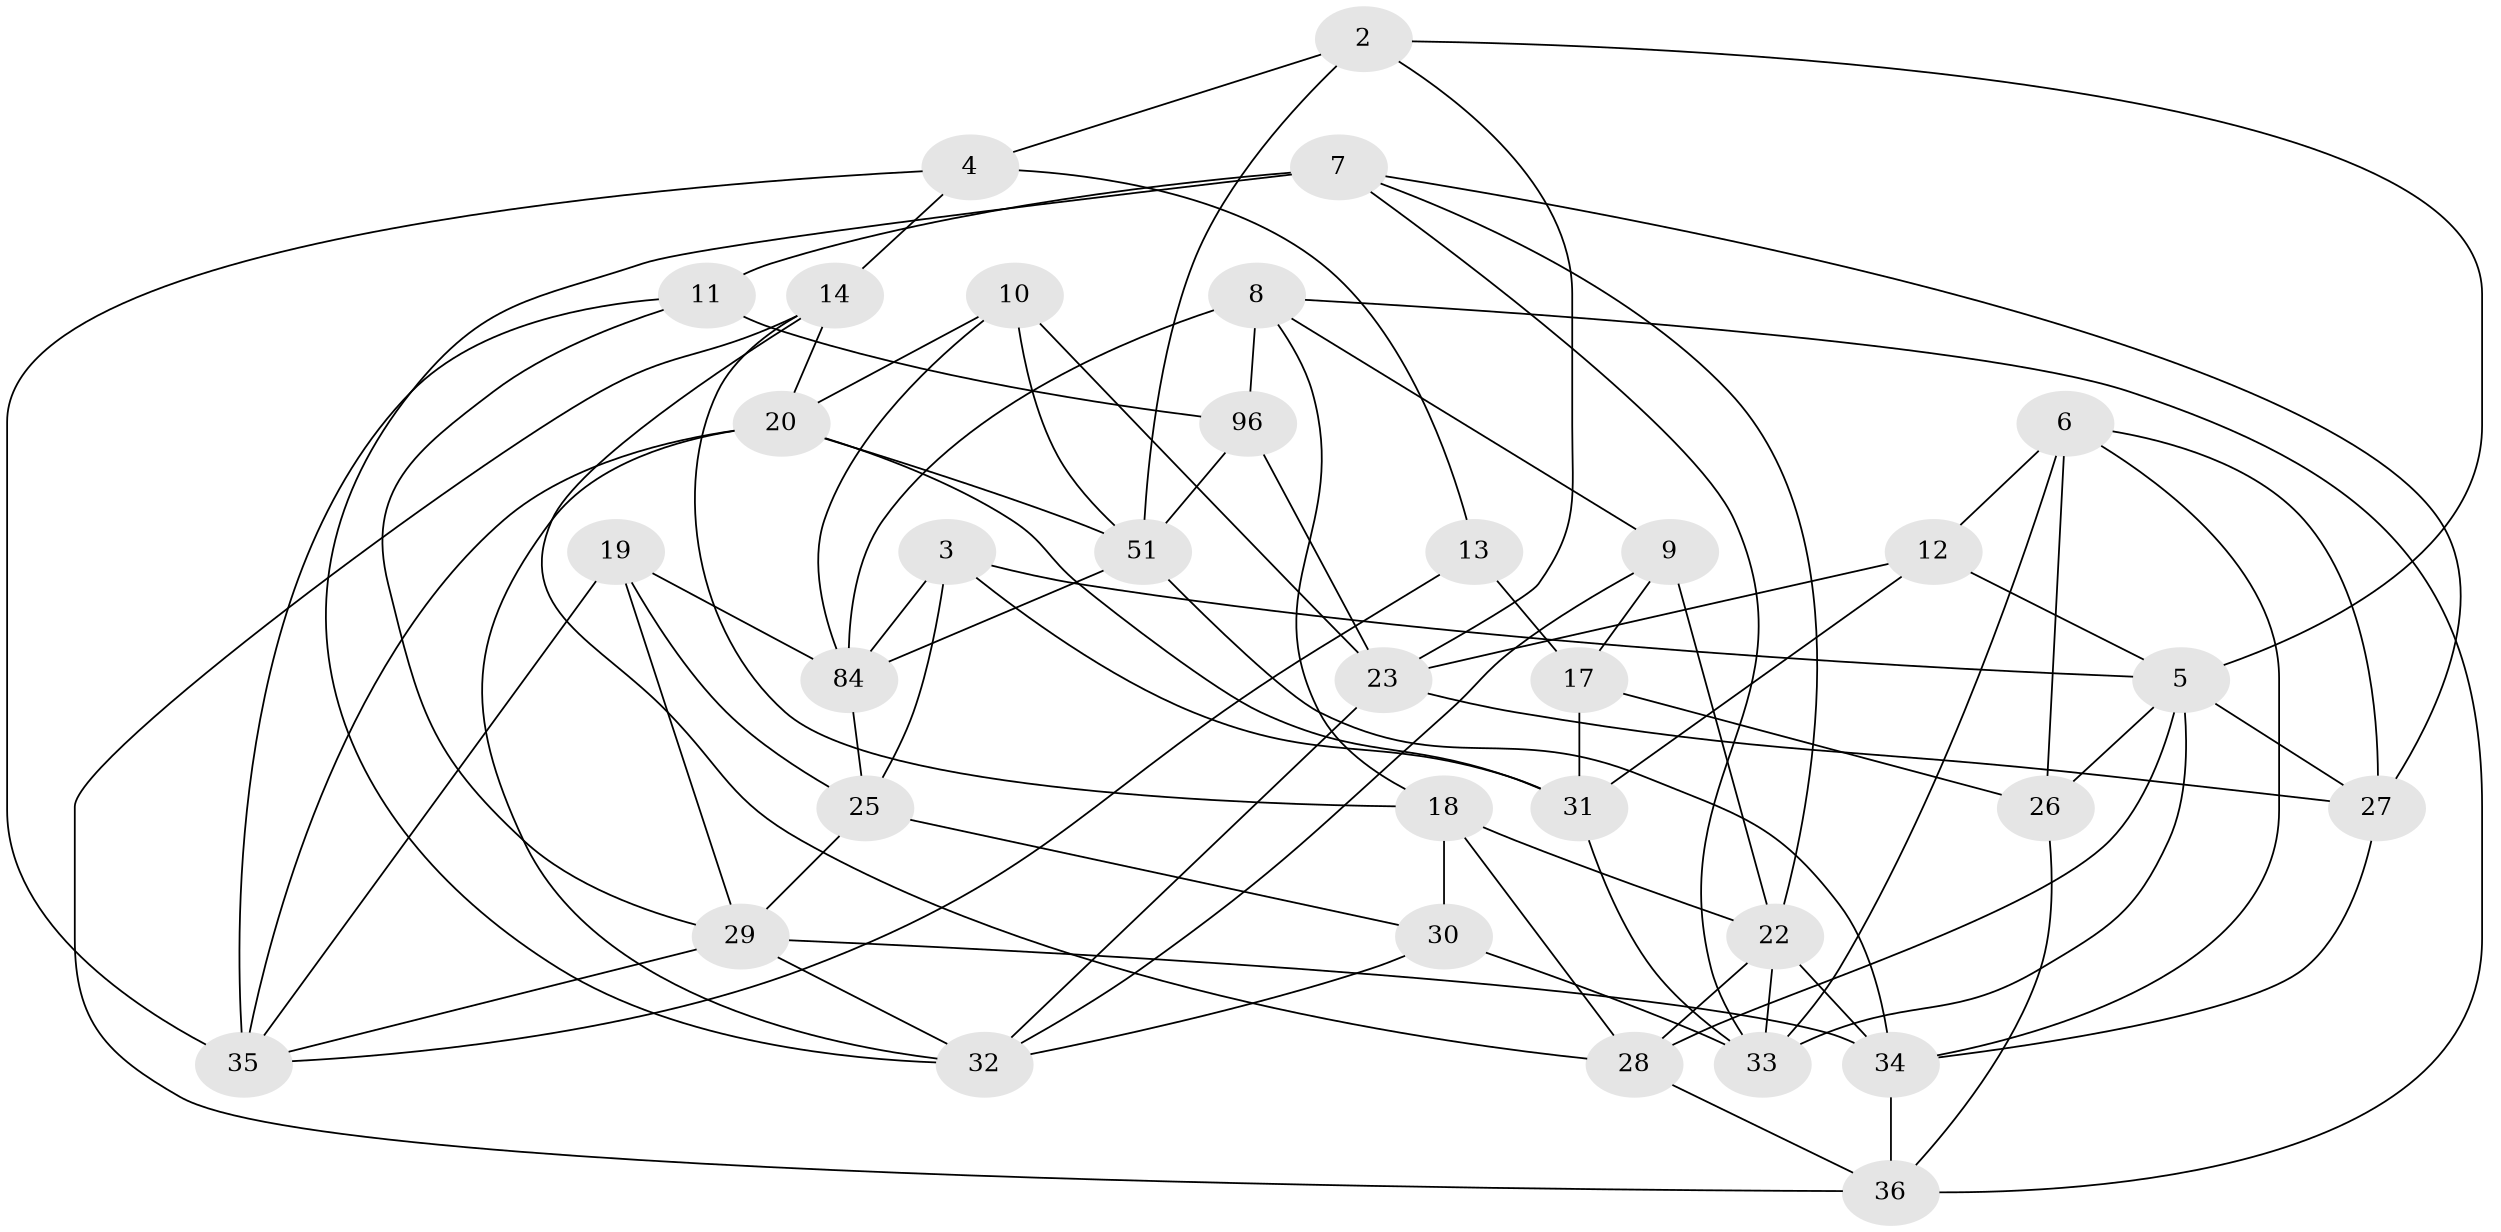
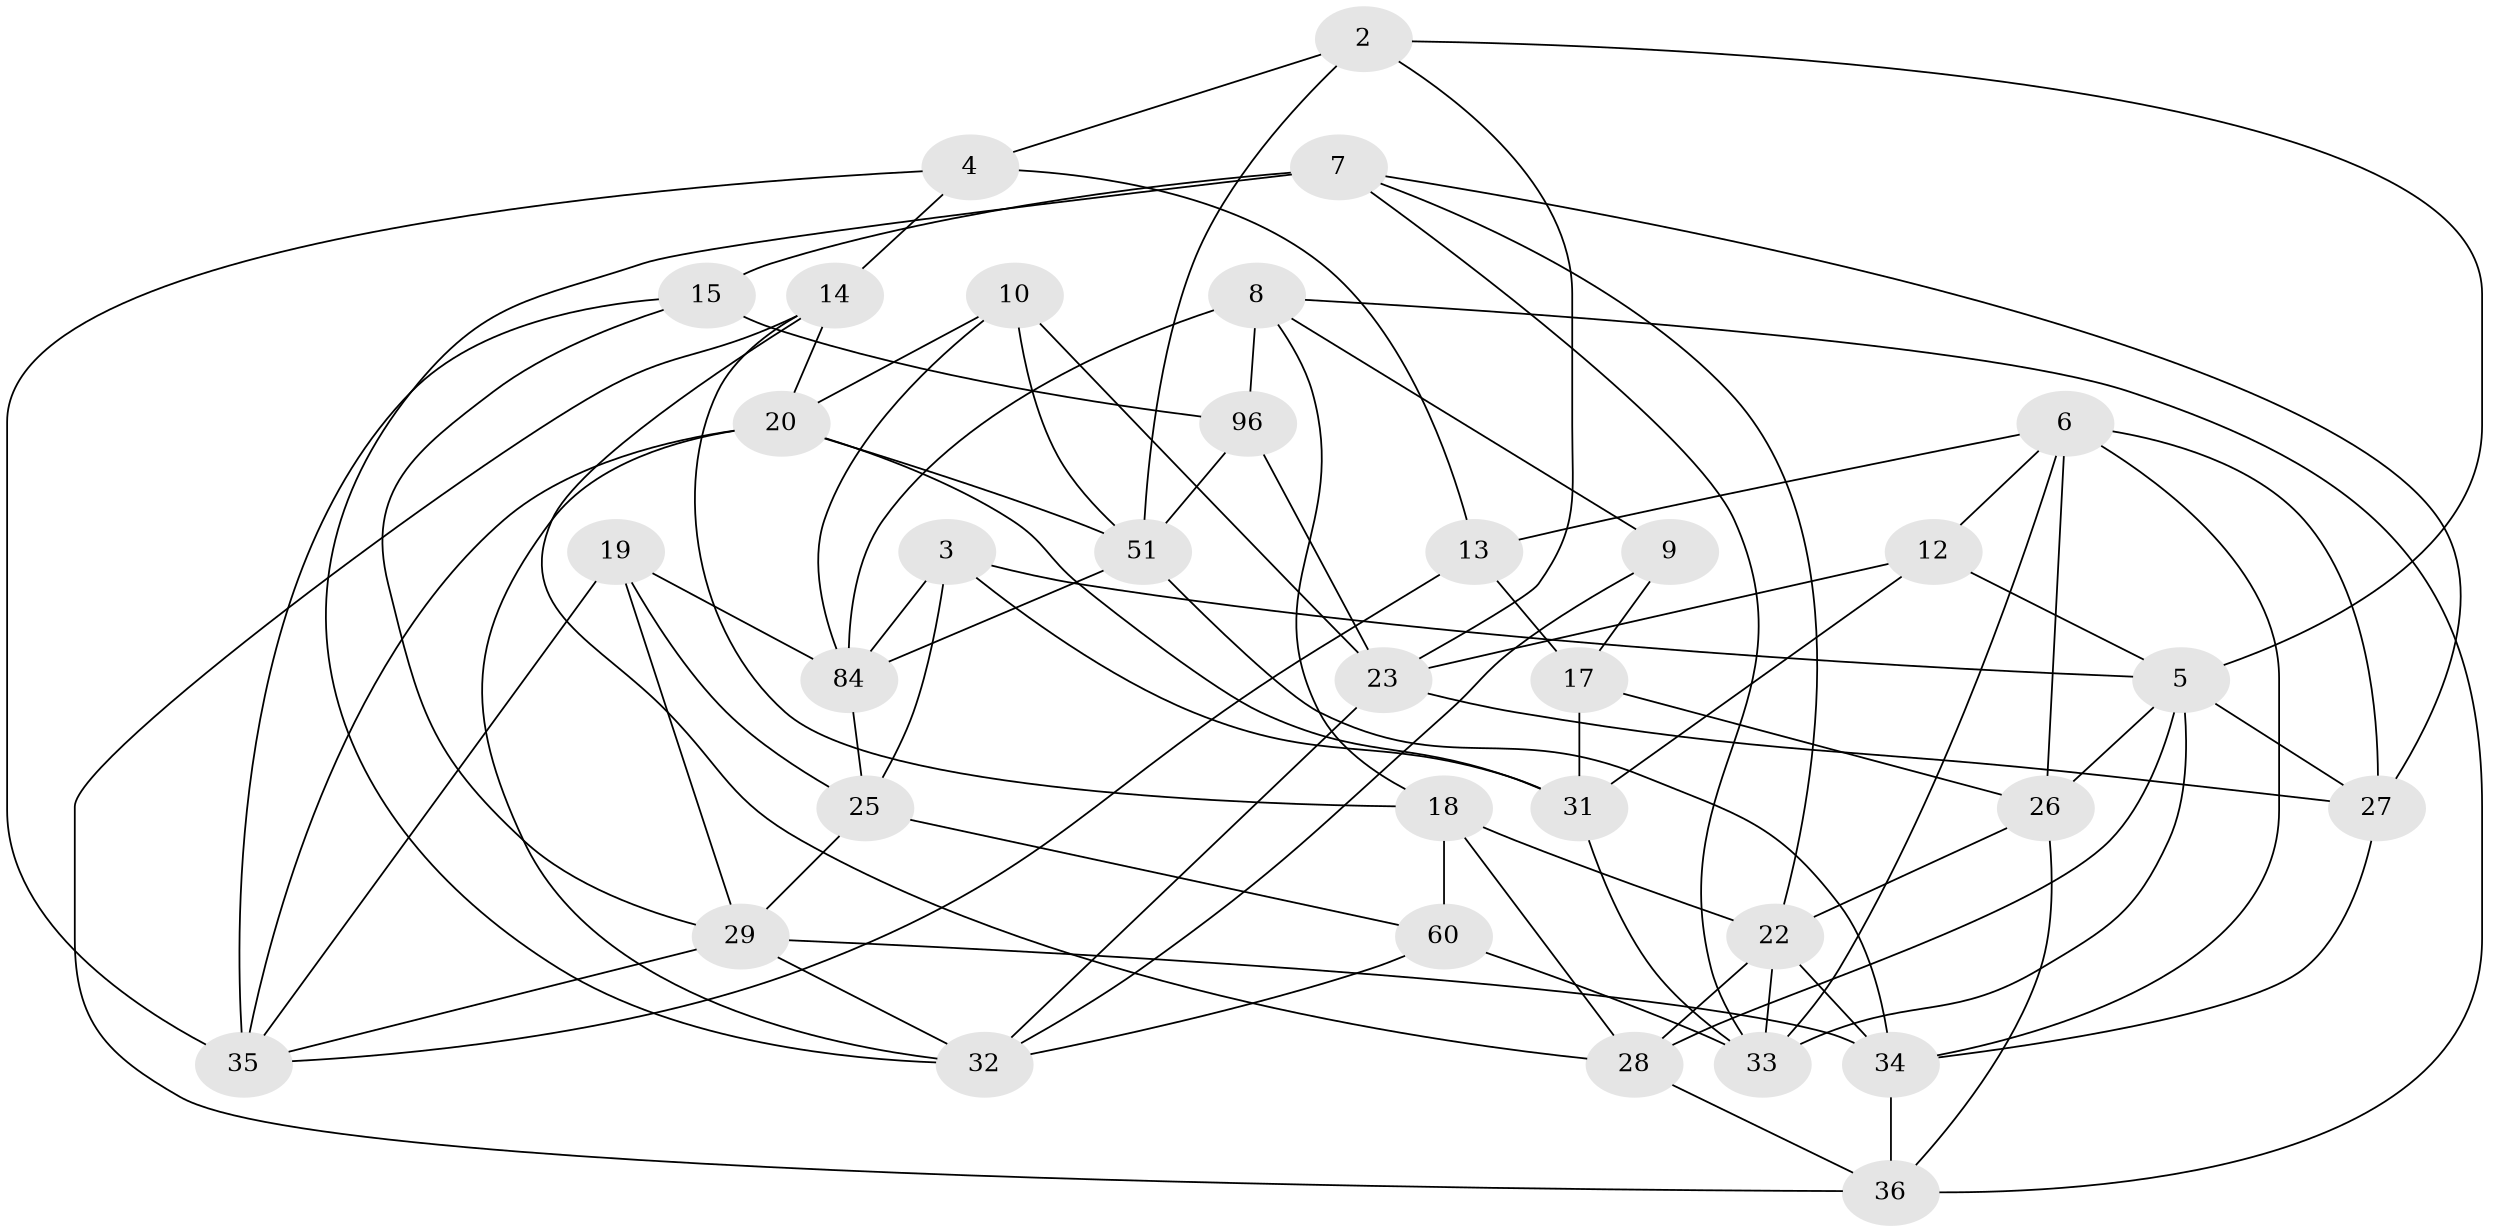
node "11": label "11" -> "15"
edge "6" -- "13": added
edge "9" -- "22": now "26" -- "22"
node "30": label "30" -> "60"
